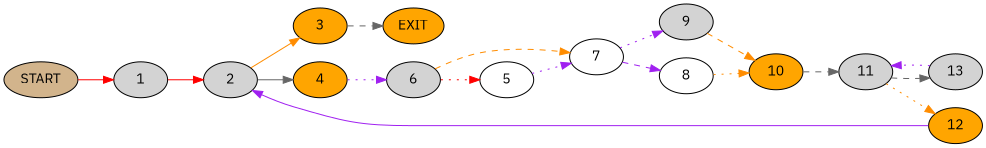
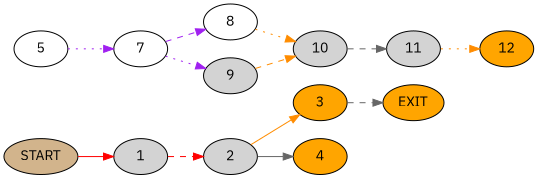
node "10": fillcolor orange -> lightgrey
node "13": removed
edge "1" -> "2": style solid -> dashed
node "6": removed
edge "12" -> "2": removed
